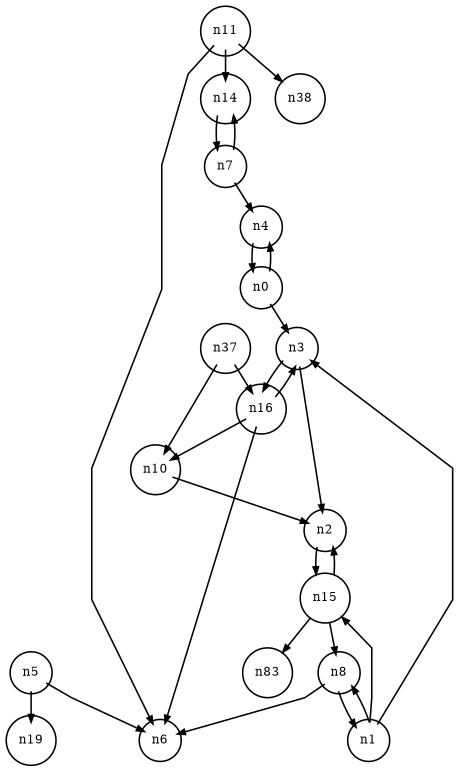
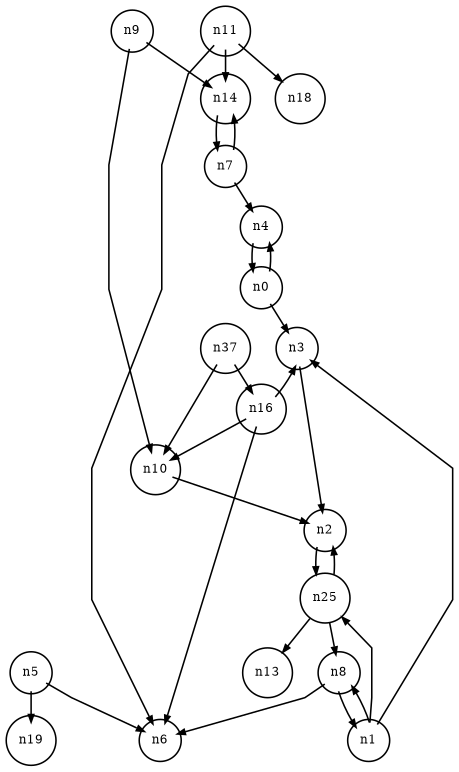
node "n9": added
node "n38": label "n38" -> "n18"
edge "n3" -> "n16": removed
node "n15": label "n15" -> "n25"
node "n83": label "n83" -> "n13"
